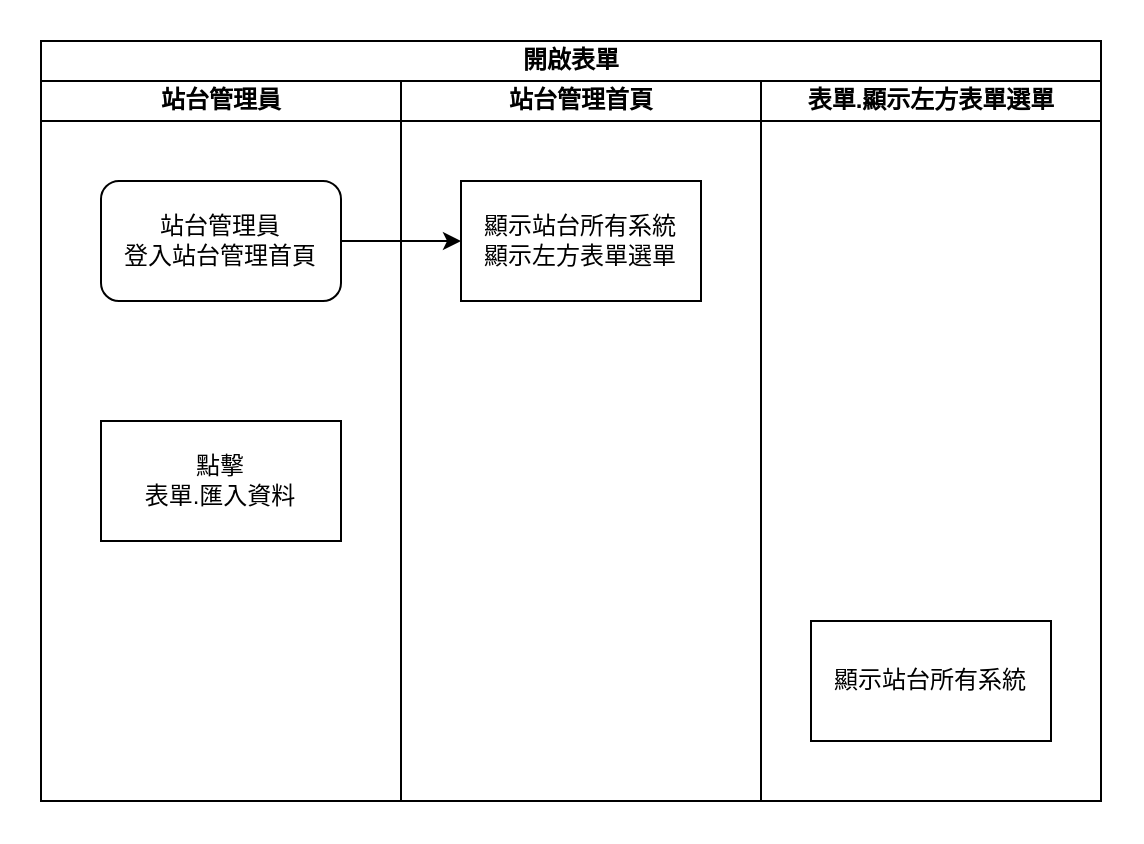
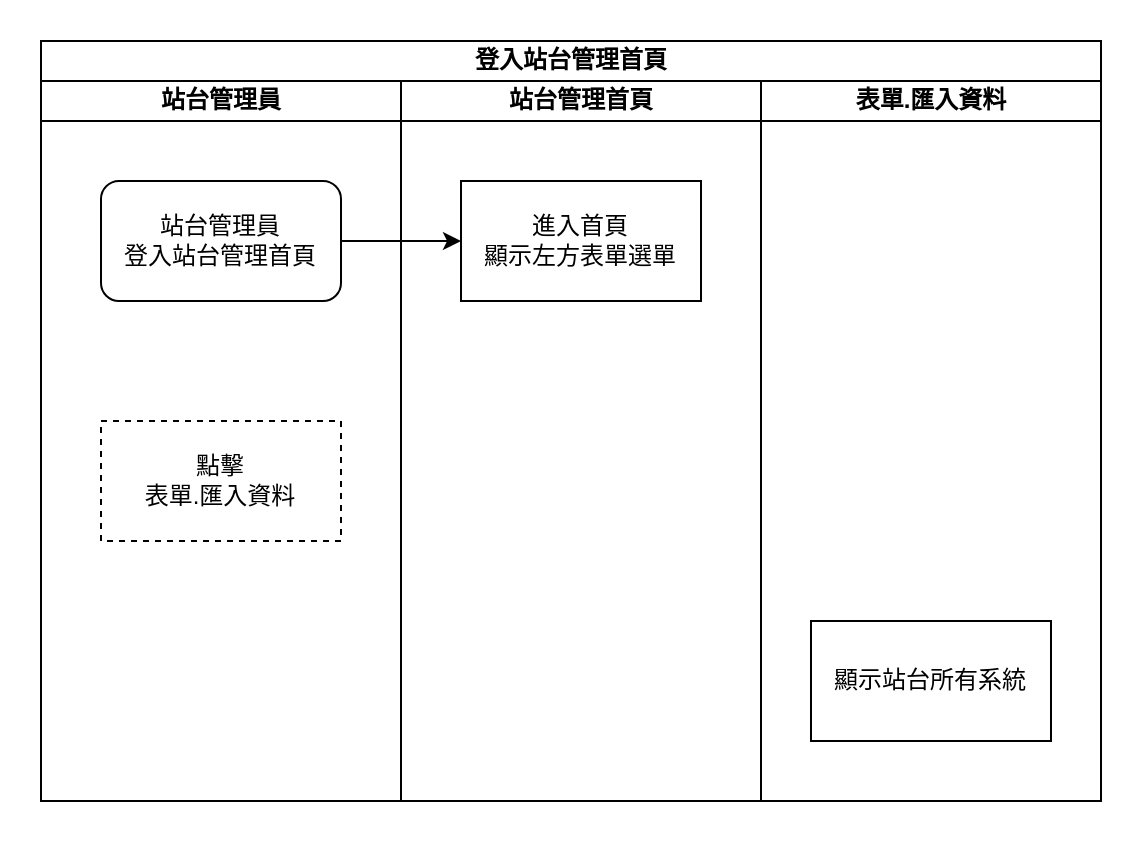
node "開啟表單": label "開啟表單" -> "登入站台管理首頁"
node "表單.顯示左方表單選單": label "表單.顯示左方表單選單" -> "表單.匯入資料"
node "顯示站台所有系統 顯示左方表單選單": label "顯示站台所有系統 顯示左方表單選單" -> "進入首頁 顯示左方表單選單"
node "點擊 表單.匯入資料": style solid -> dashed
